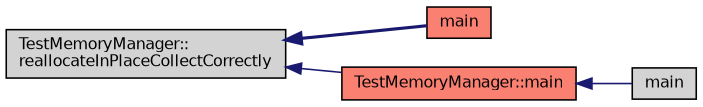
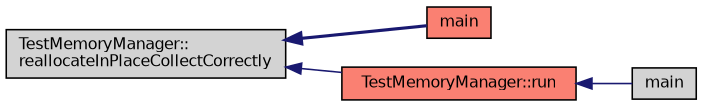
node "TestMemoryManager::main": label "TestMemoryManager::main" -> "TestMemoryManager::run"
